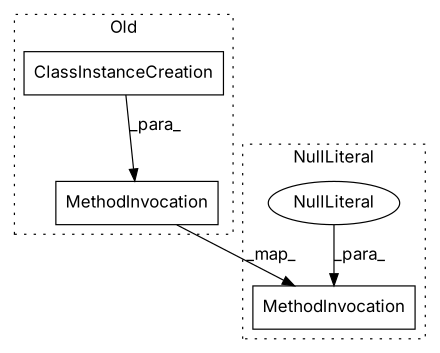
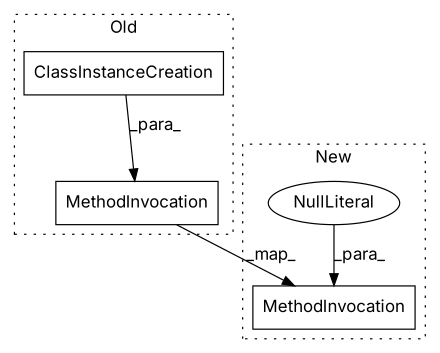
cluster "NullLiteral": label "NullLiteral" -> "New"
